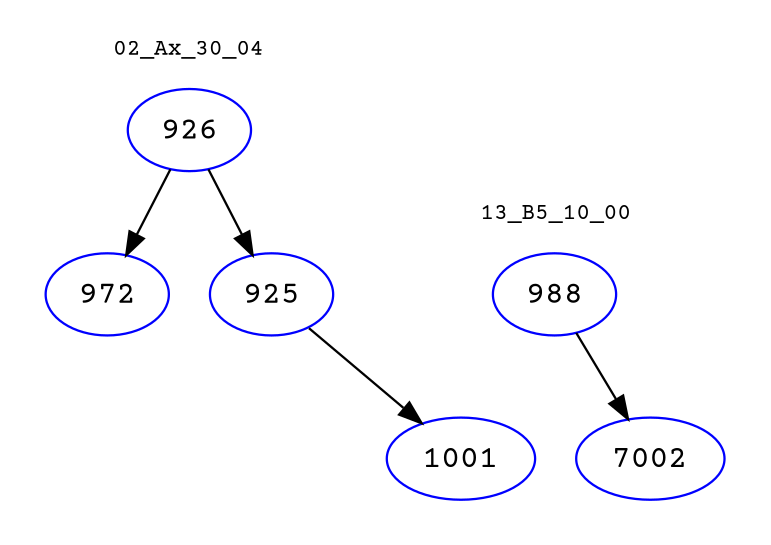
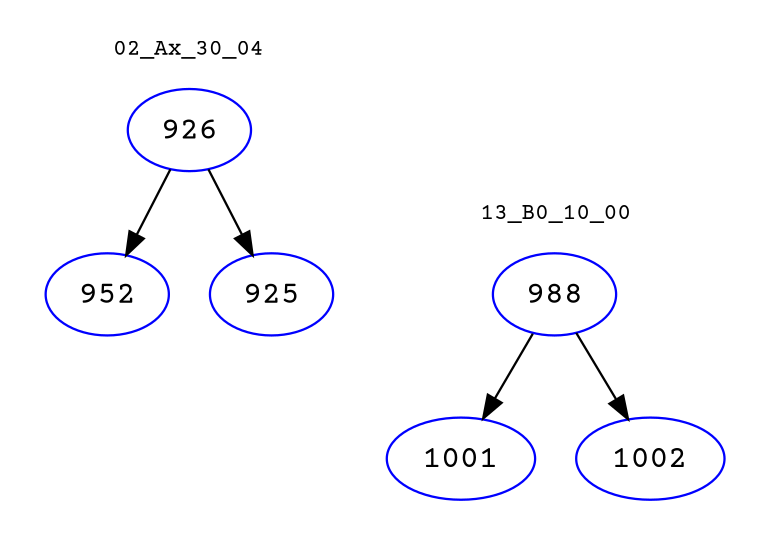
cluster "13_B5_10_00": label "13_B5_10_00" -> "13_B0_10_00"
node "972": label "972" -> "952"
edge "925" -> "1001": now "988" -> "1001"
node "7002": label "7002" -> "1002"
